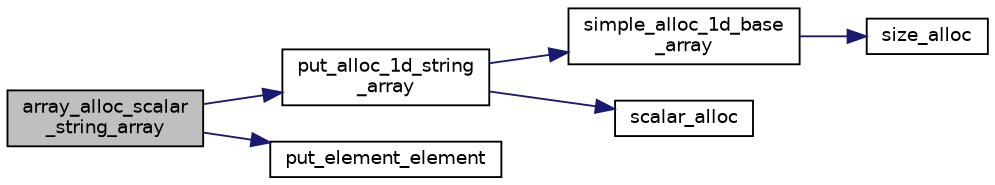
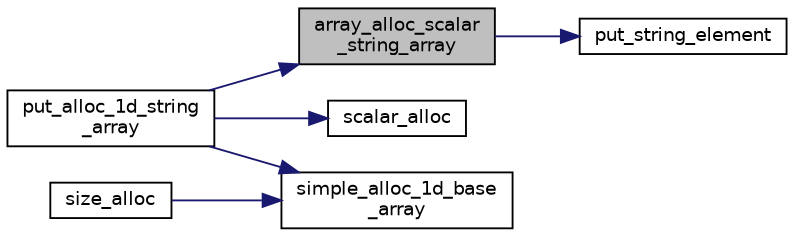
edge "simple_alloc_1d_base _array" -> "size_alloc": reversed
edge "array_alloc_scalar _string_array" -> "put_alloc_1d_string _array": reversed
node "put_element_element": label "put_element_element" -> "put_string_element"
